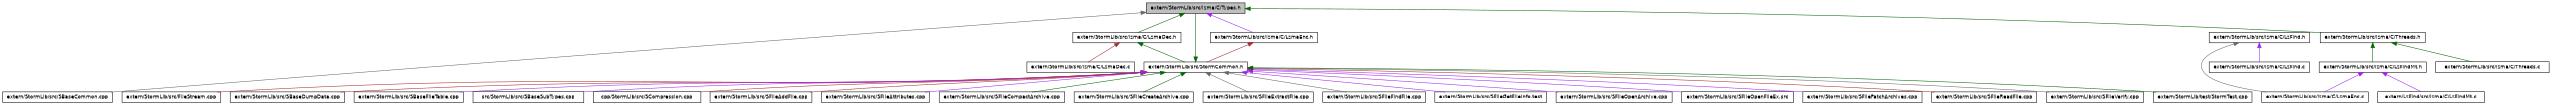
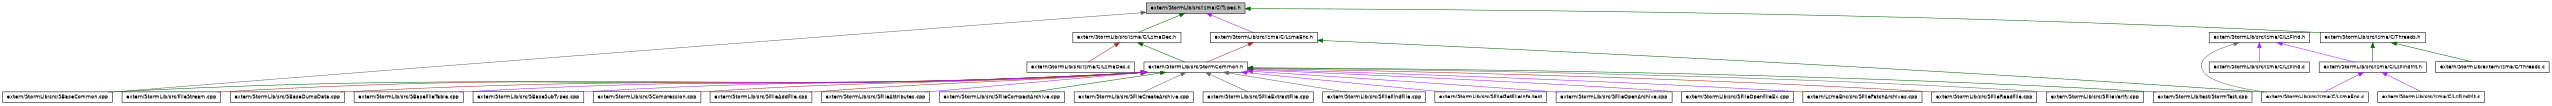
edge "extern/StormLib/src/lzma/C/Types.h" -> "extern/StormLib/src/StormCommon.h": now "extern/StormLib/src/SBaseCommon.cpp" -> "extern/StormLib/src/StormCommon.h"
edge "extern/StormLib/src/lzma/C/LzFindMt.h" -> "extern/StormLib/src/lzma/C/LzFind.h": added
edge "extern/StormLib/src/lzma/C/LzmaEnc.c" -> "extern/StormLib/src/lzma/C/LzmaEnc.h": added
node "extern/StormLib/src/lzma/C/Threads.c": label "extern/StormLib/src/lzma/C/Threads.c" -> "extern/StormLib/extern/lzma/C/Threads.c"
edge "extern/StormLib/src/SFileCreateArchive.cpp" -> "extern/StormLib/src/StormCommon.h": color darkgreen -> gray40
node "src/StormLib/src/SBaseSubTypes.cpp": label "src/StormLib/src/SBaseSubTypes.cpp" -> "extern/StormLib/src/SBaseSubTypes.cpp"
node "cpp/StormLib/src/SCompression.cpp": label "cpp/StormLib/src/SCompression.cpp" -> "extern/StormLib/src/SCompression.cpp"
node "extern/StormLib/src/SFileOpenFileEx.src": label "extern/StormLib/src/SFileOpenFileEx.src" -> "extern/StormLib/src/SFileOpenFileEx.cpp"
node "extern/StormLib/src/SFilePatchArchives.cpp": label "extern/StormLib/src/SFilePatchArchives.cpp" -> "extern/LzmaEnc/src/SFilePatchArchives.cpp"
node "extern/LzFind/src/lzma/C/LzFindMt.c": label "extern/LzFind/src/lzma/C/LzFindMt.c" -> "extern/StormLib/src/lzma/C/LzFindMt.c"
